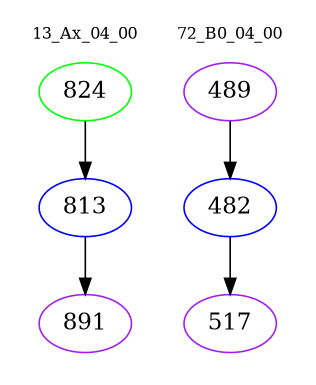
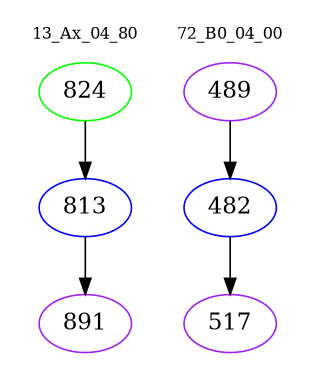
cluster "13_Ax_04_00": label "13_Ax_04_00" -> "13_Ax_04_80"
